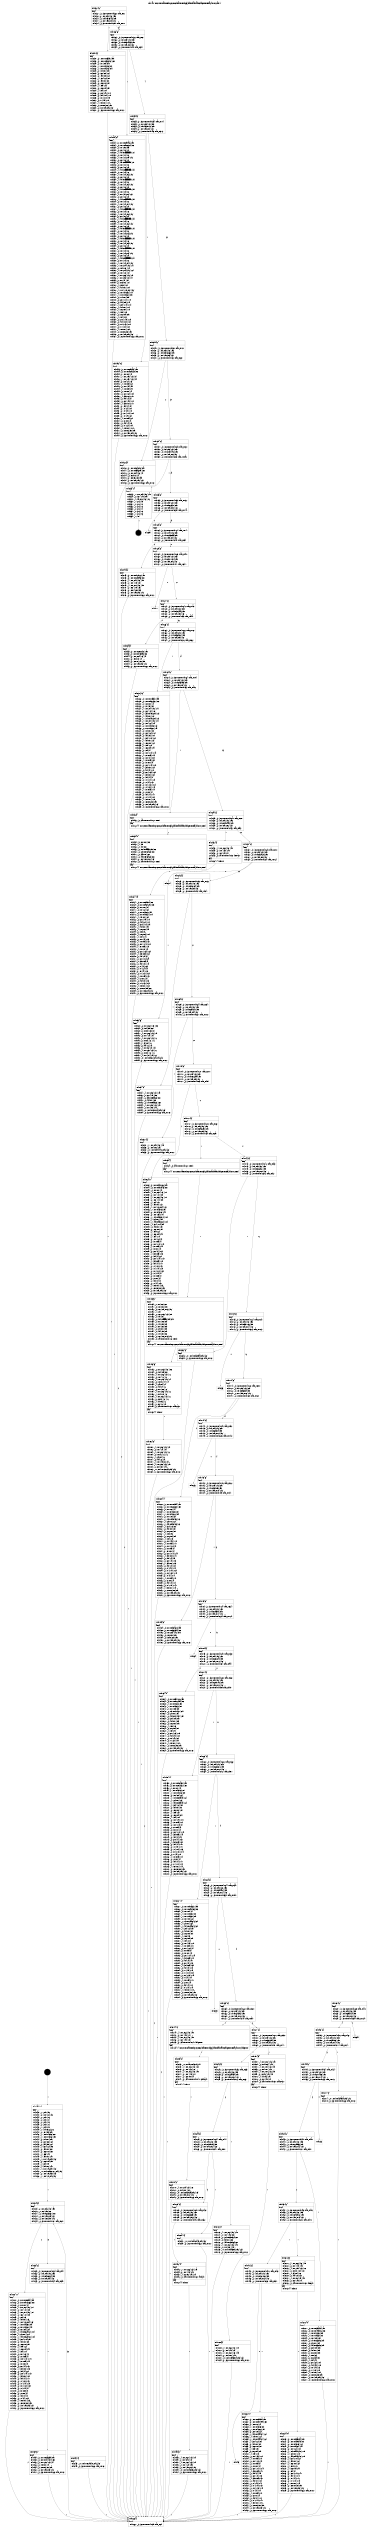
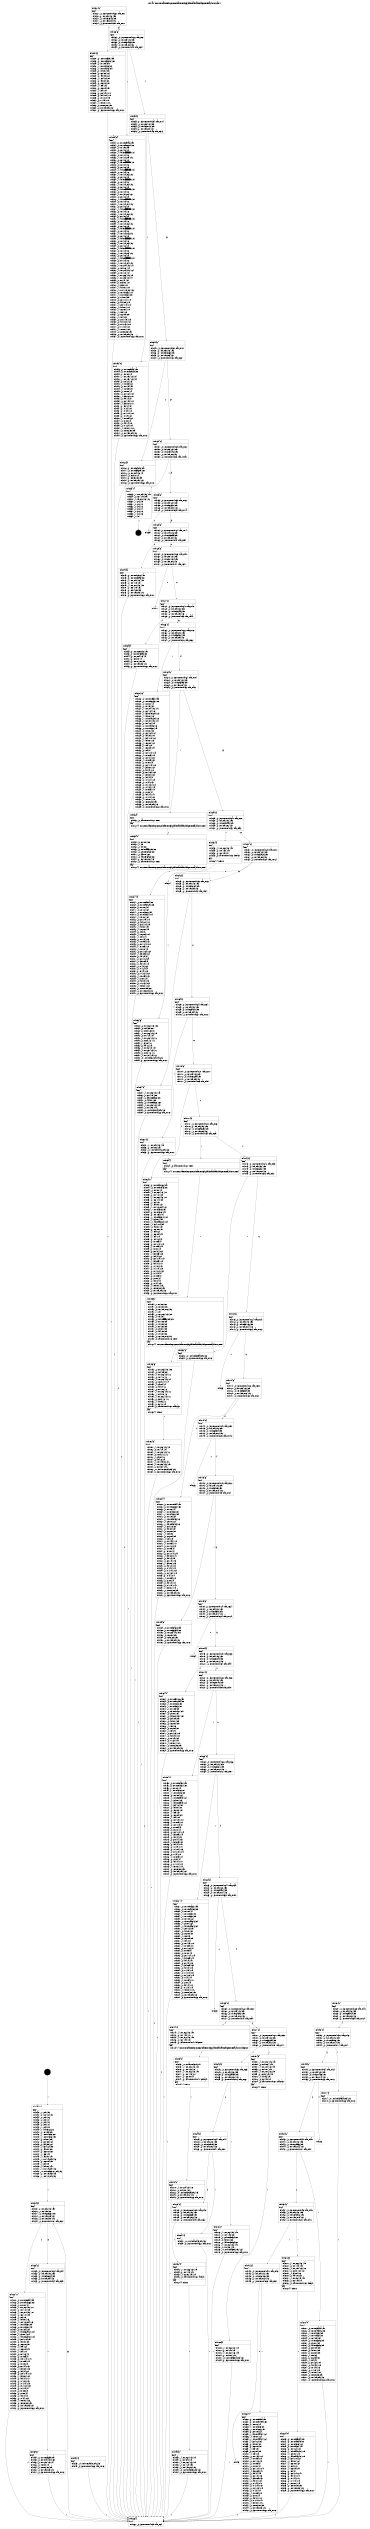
node "0x4025f9": removed
